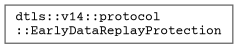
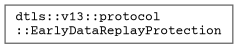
node "dtls::v14::protocol ::EarlyDataReplayProtection": label "dtls::v14::protocol ::EarlyDataReplayProtection" -> "dtls::v13::protocol ::EarlyDataReplayProtection"
